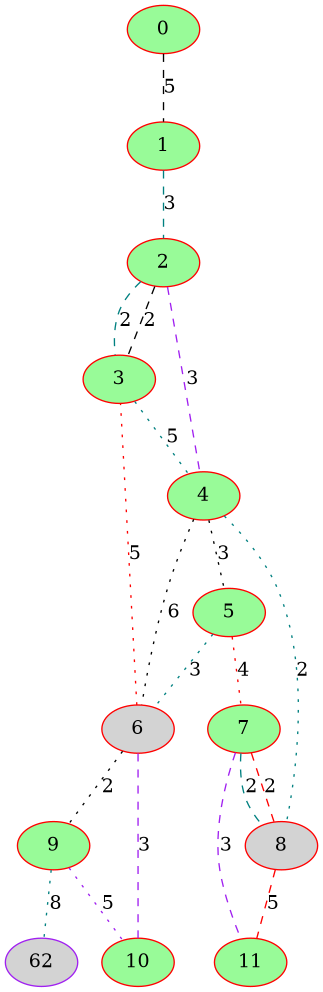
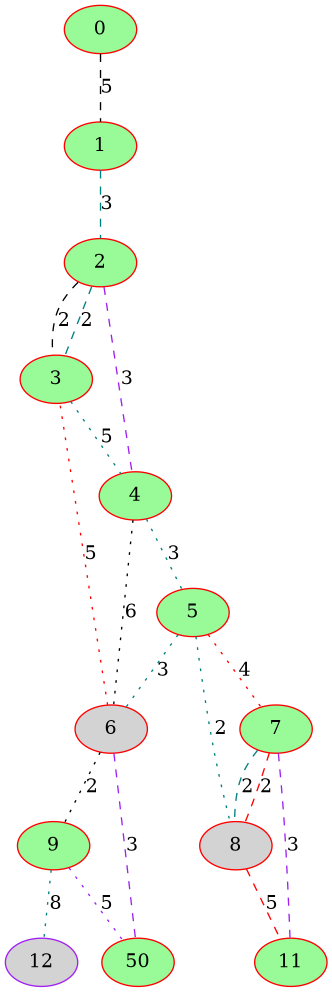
edge "4" -- "5": color black -> teal
edge "4" -- "8": now "5" -- "8"
node "62": label "62" -> "12"
node "10": label "10" -> "50"
